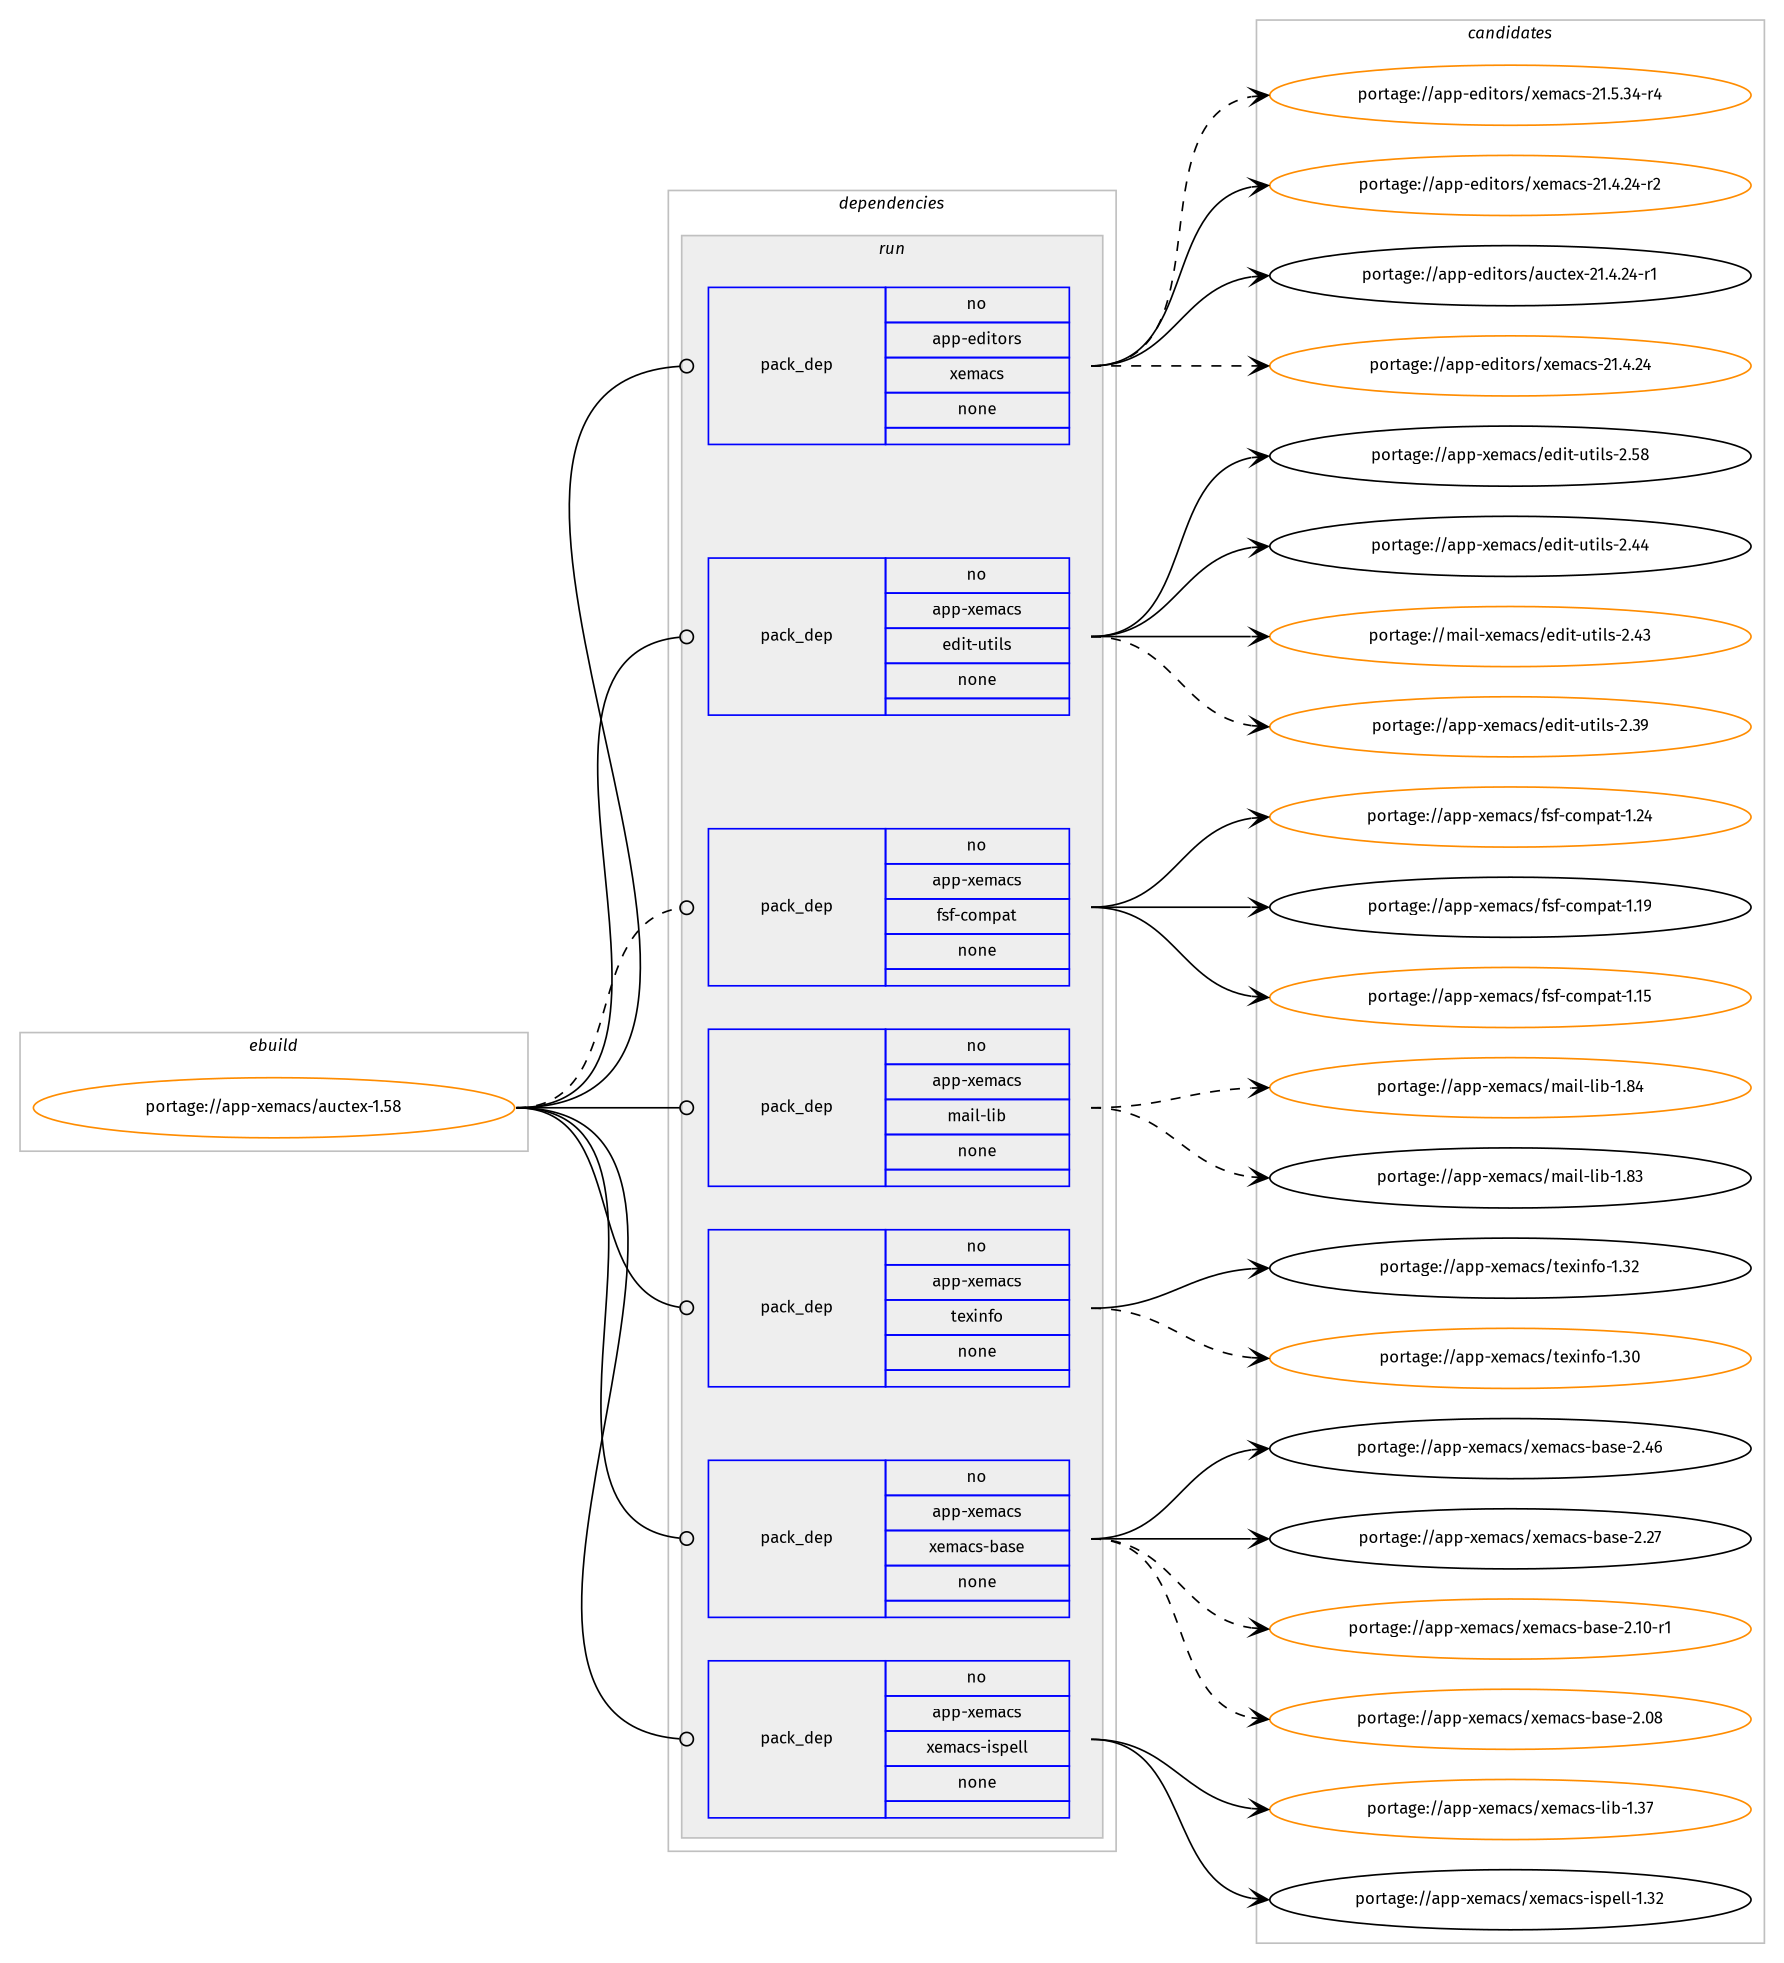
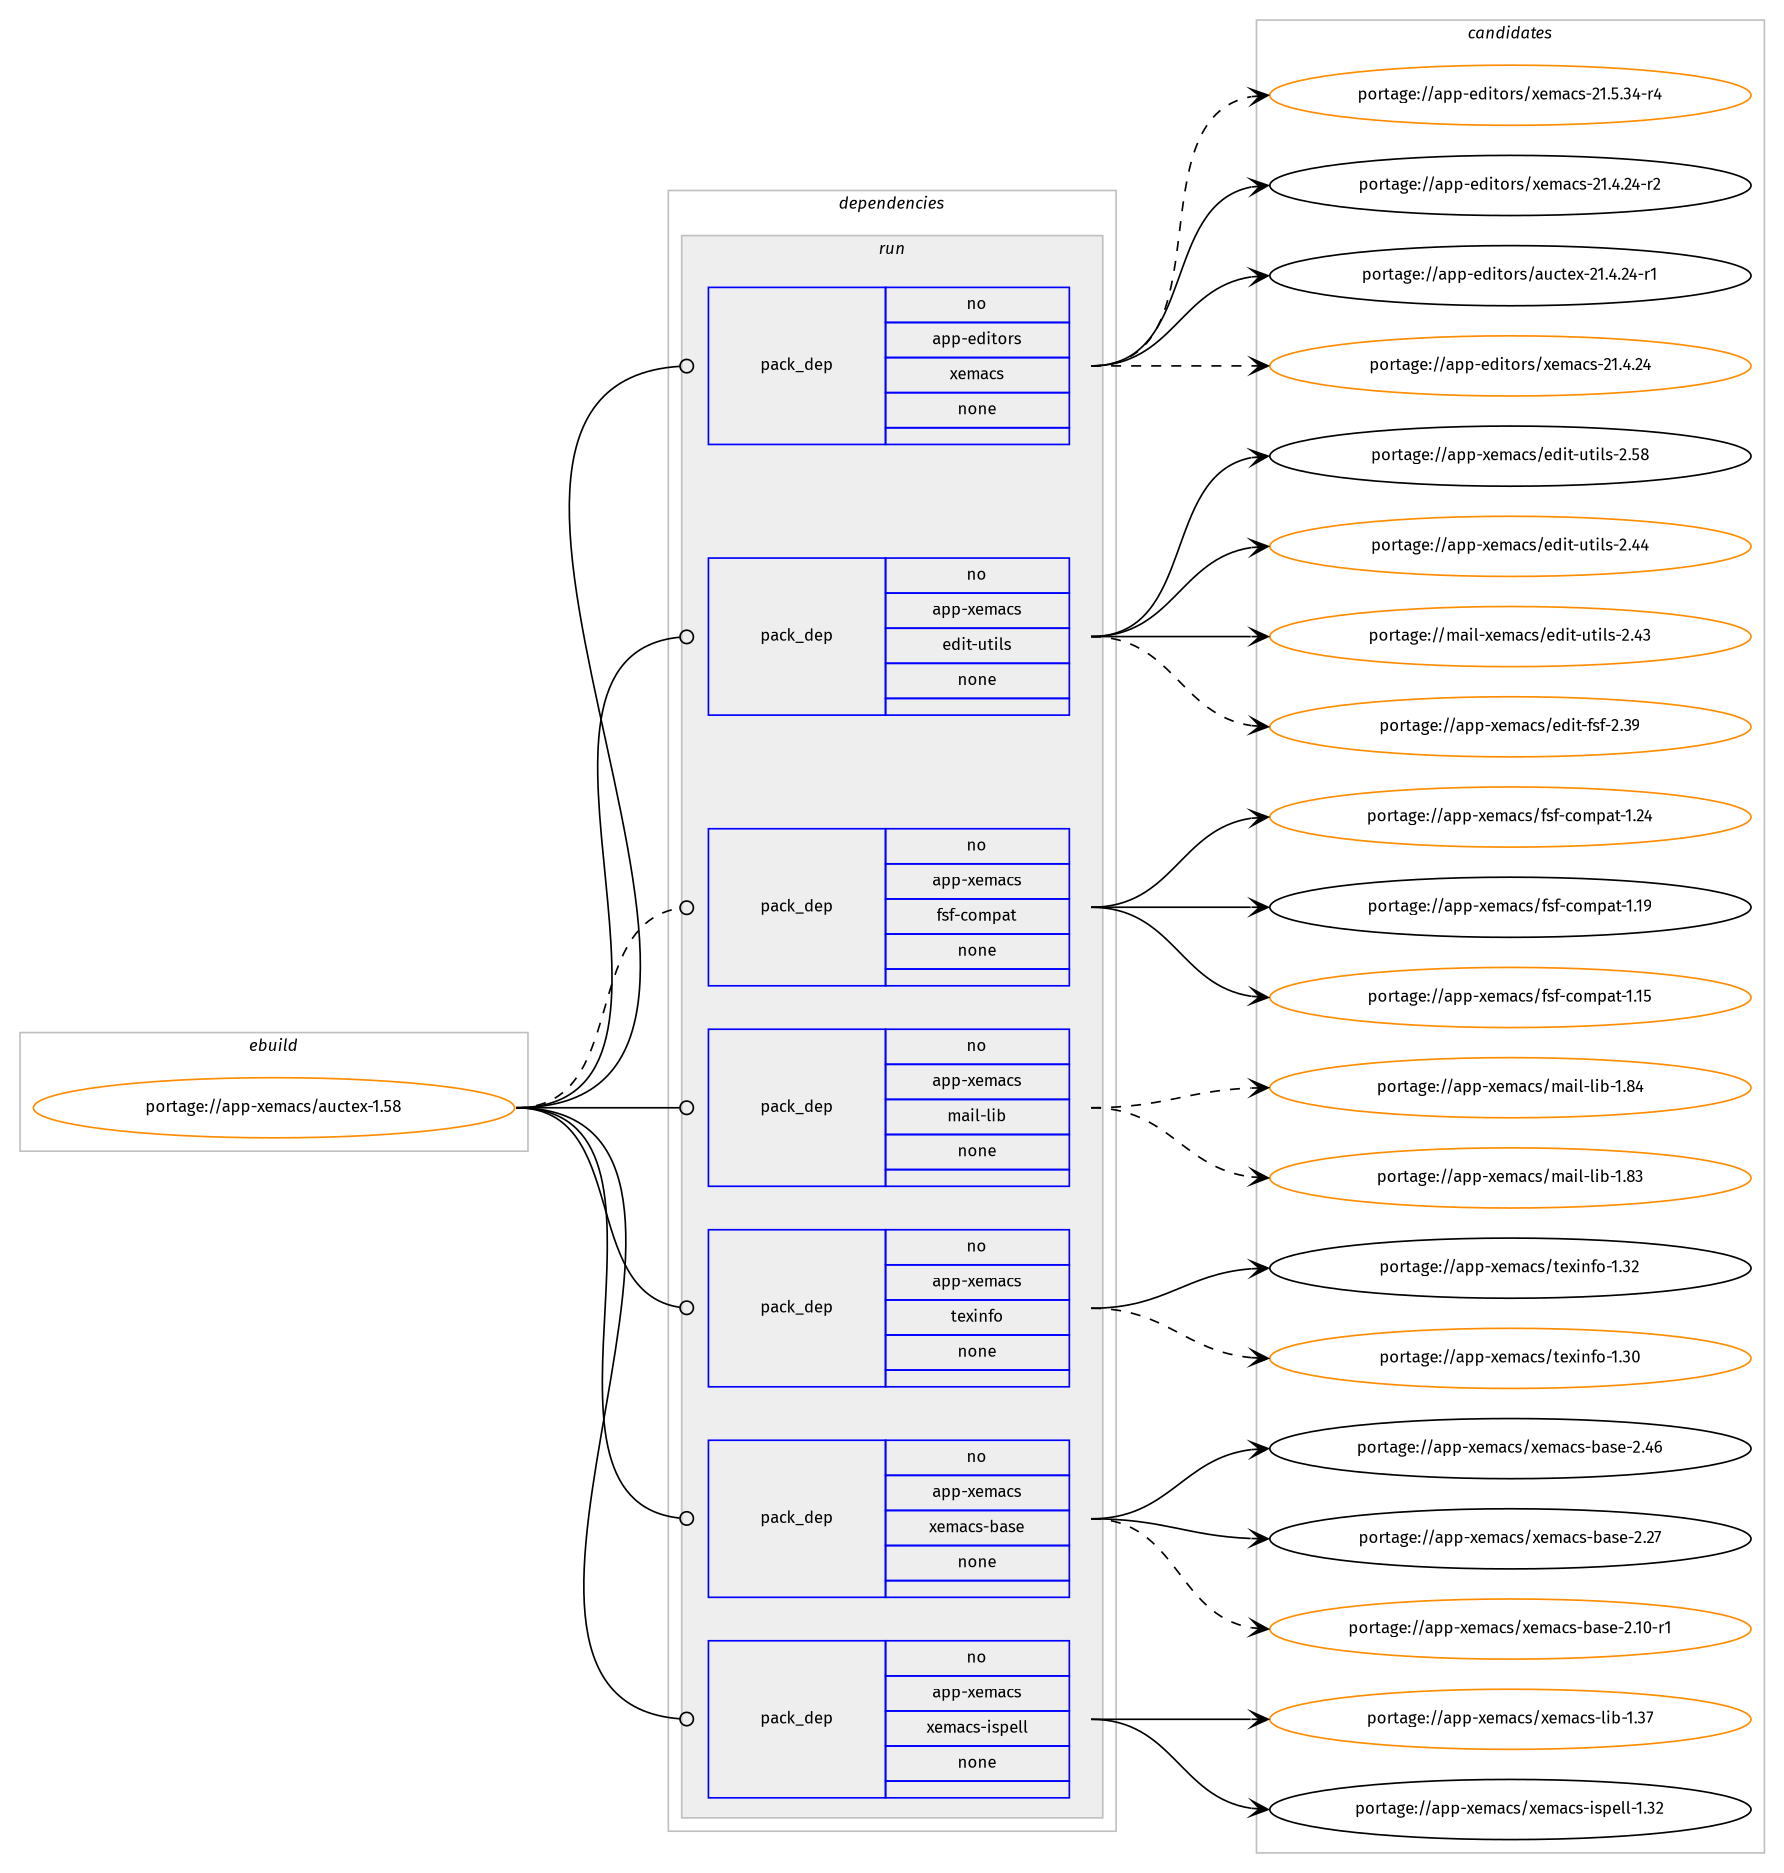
node "portage://app-editors/xemacs-21.4.24-r2": color darkorange -> black
node "portage://app-xemacs/edit-utils-2.44": color black -> darkorange
node "portage://app-xemacs/edit-utils-2.39": label "portage://app-xemacs/edit-utils-2.39" -> "portage://app-xemacs/edit-fsf-2.39"
node "portage://app-xemacs/mail-lib-1.83": color black -> darkorange
node "portage://app-xemacs/xemacs-base-2.08": removed
